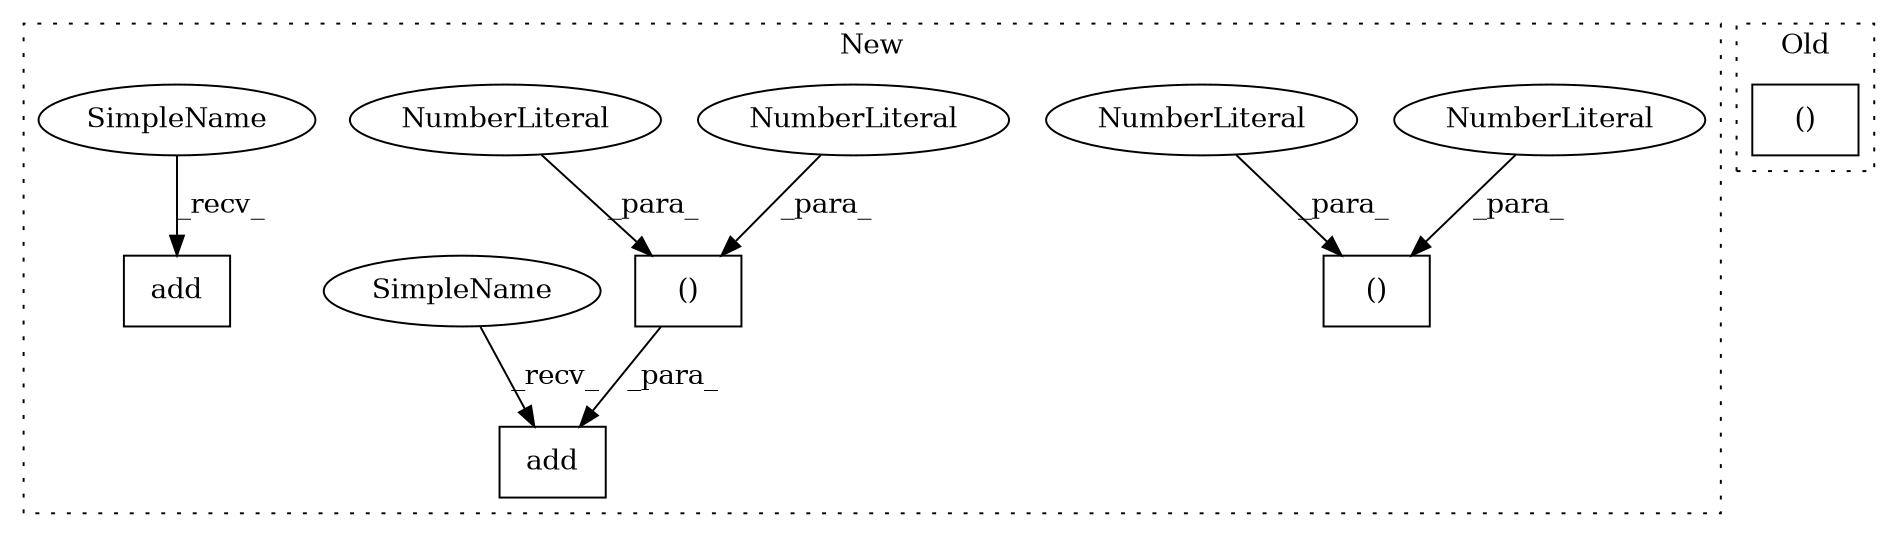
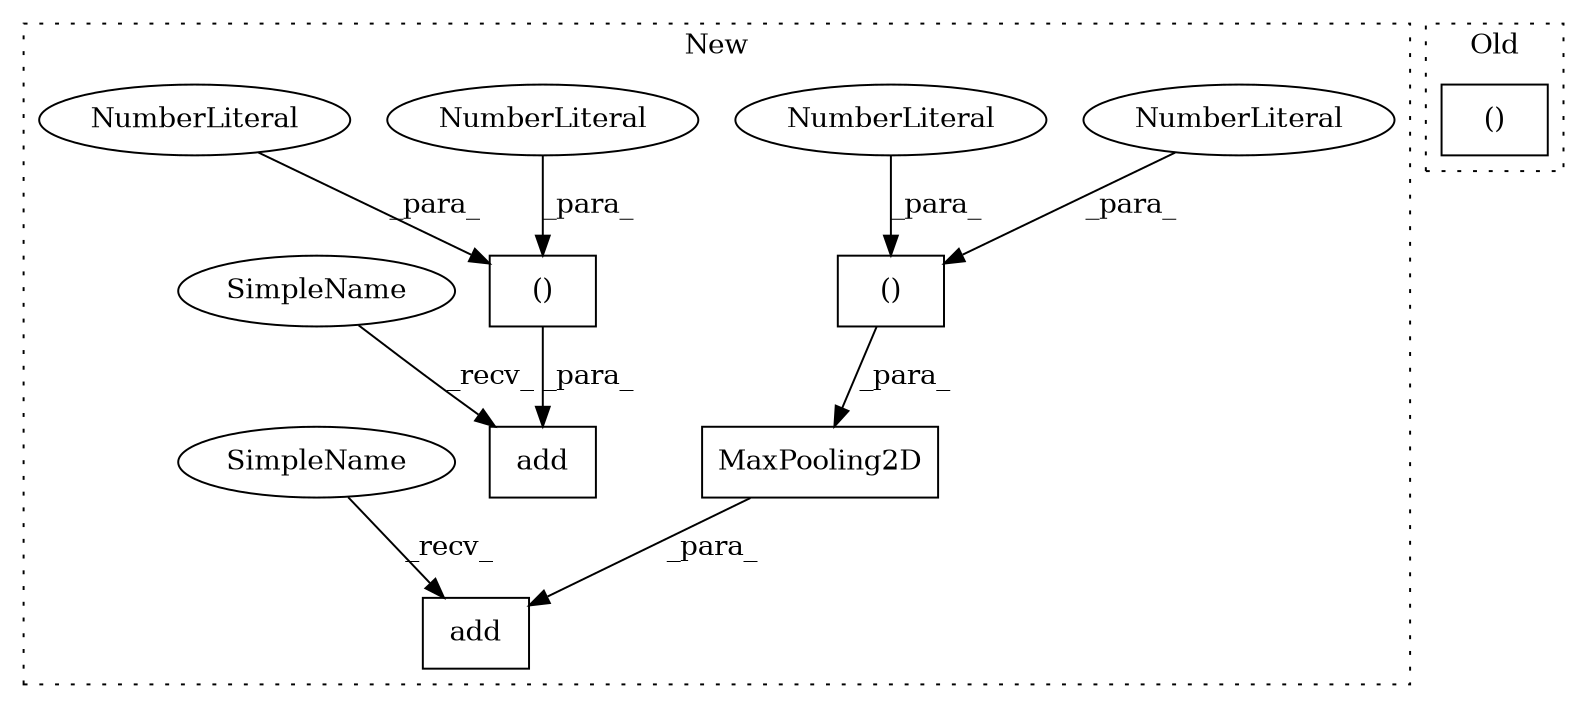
node "MaxPooling2D": added
